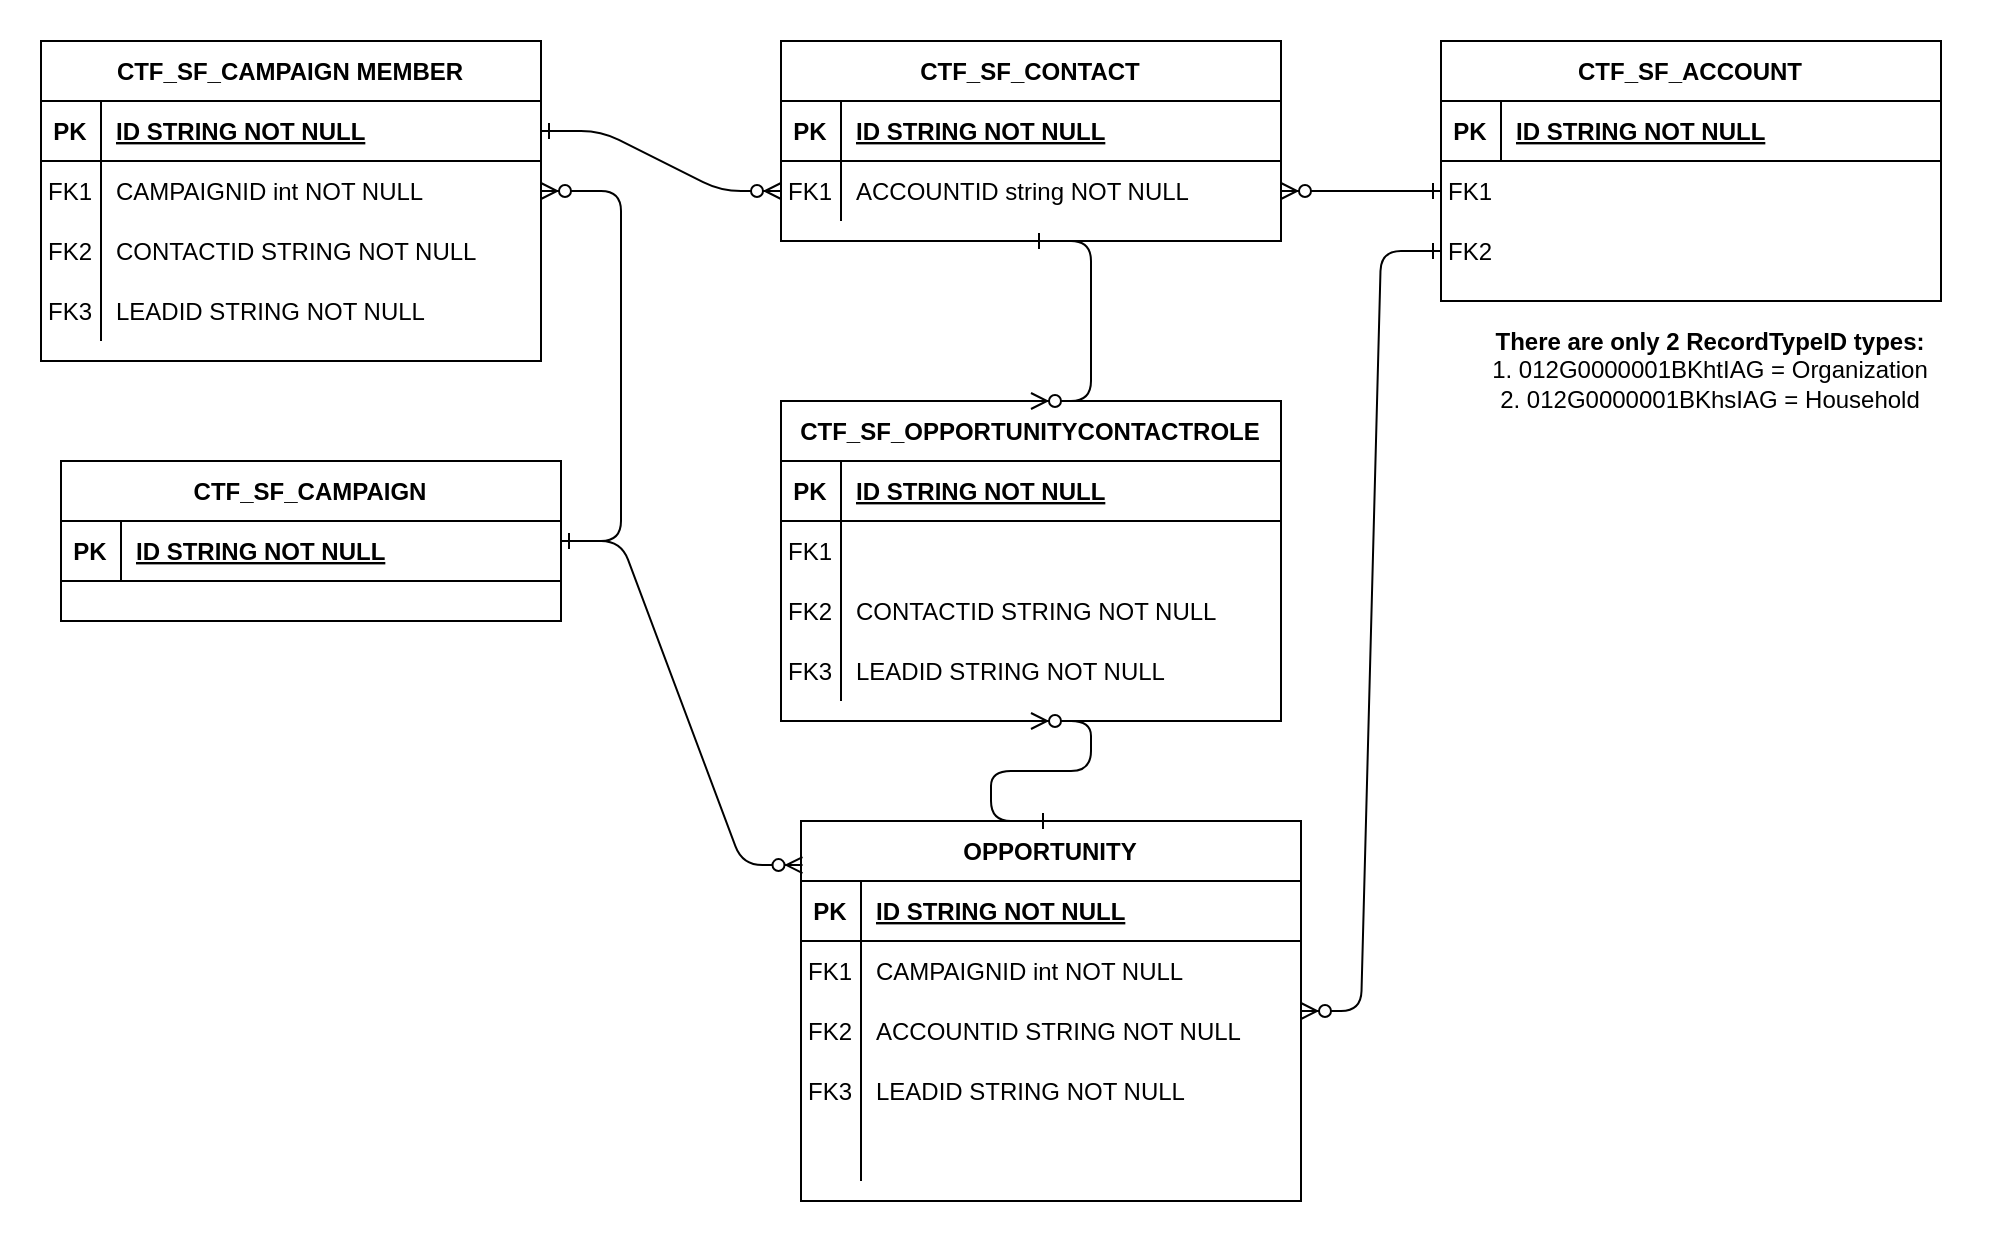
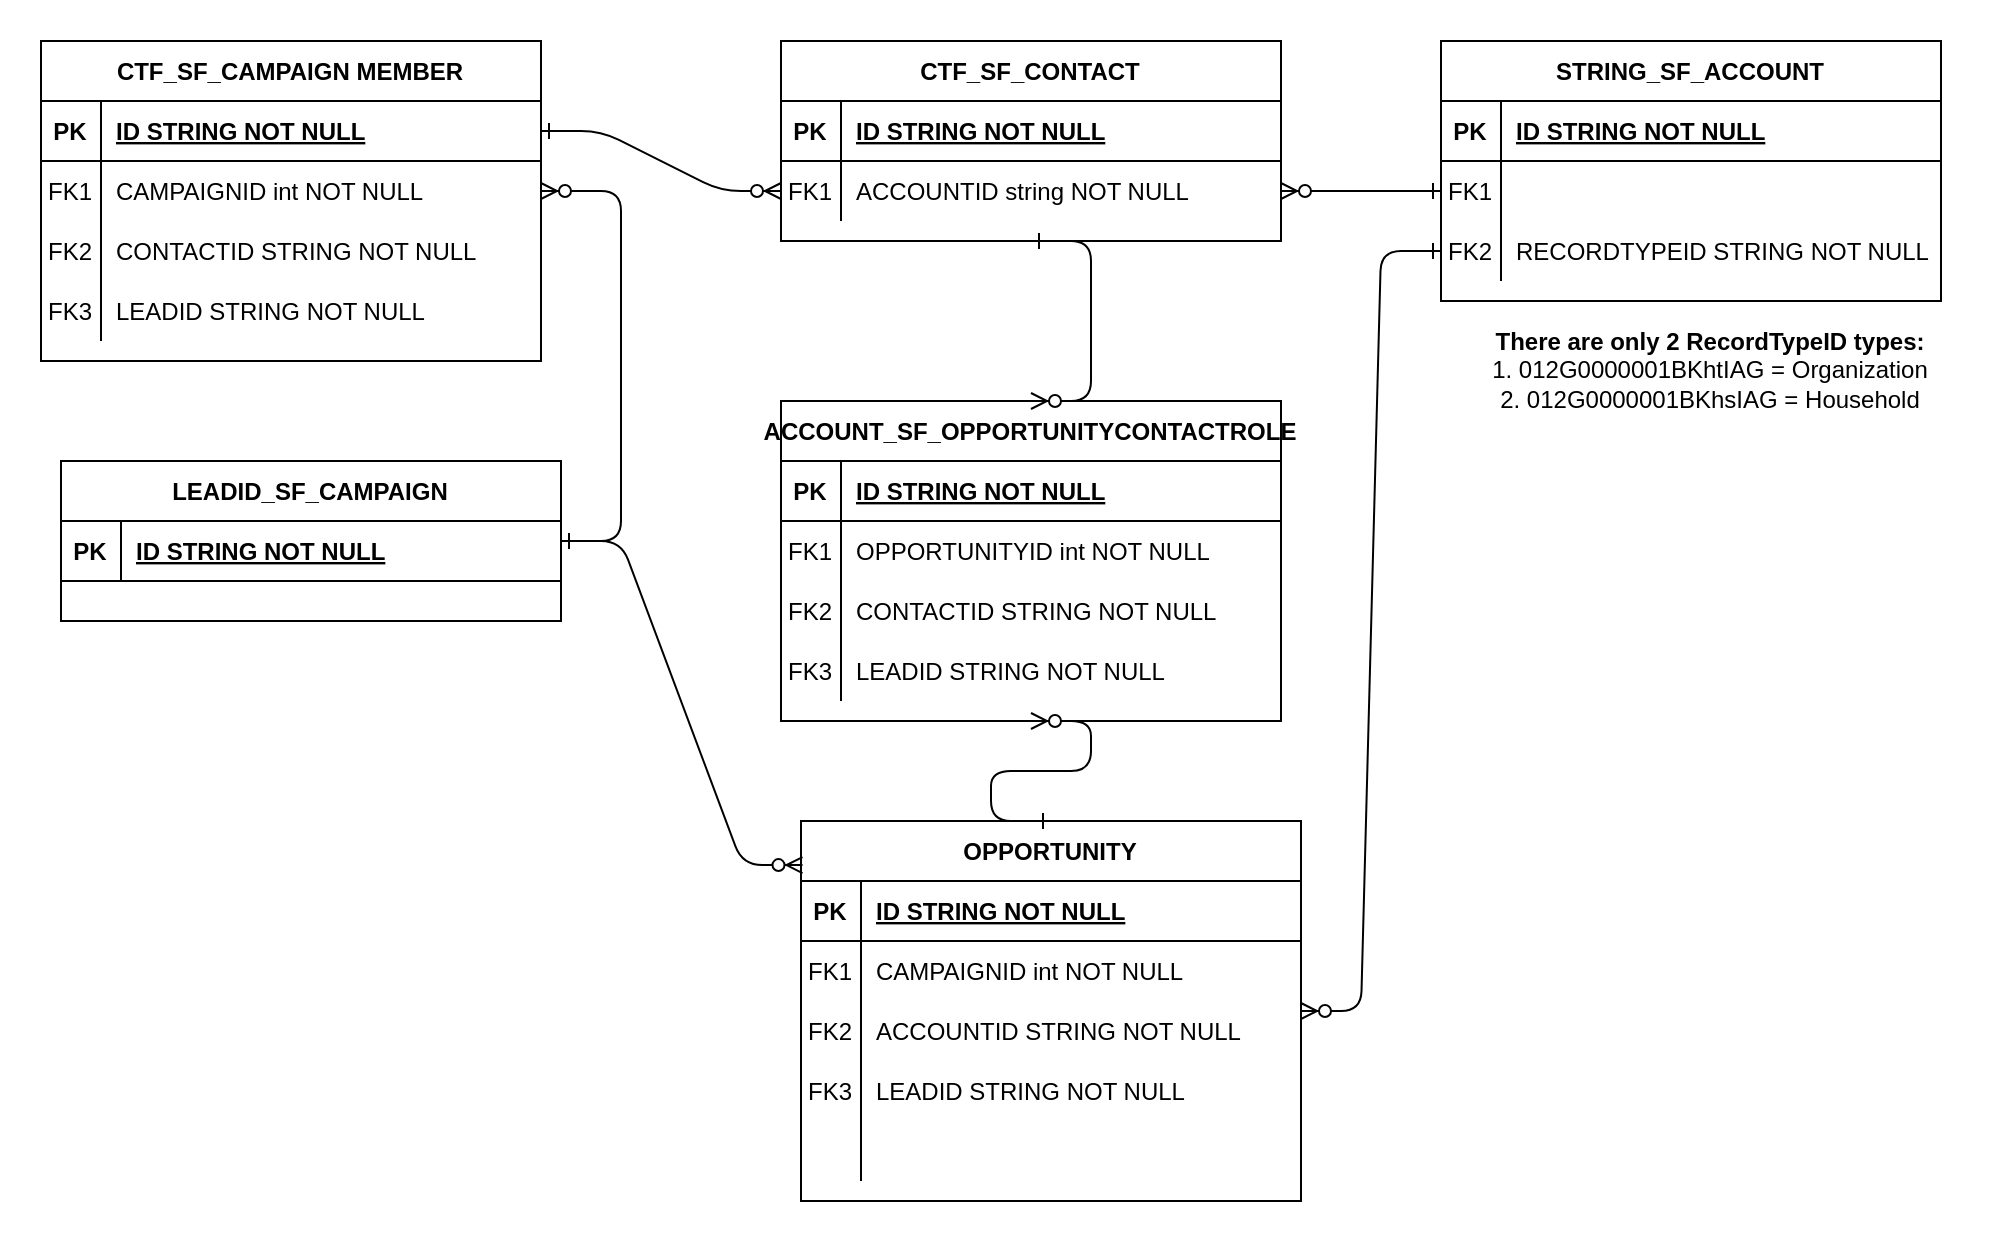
node "CTF_SF_ACCOUNT": label "CTF_SF_ACCOUNT" -> "STRING_SF_ACCOUNT"
node "RECORDTYPEID STRING NOT NULL": added
node "CTF_SF_OPPORTUNITYCONTACTROLE": label "CTF_SF_OPPORTUNITYCONTACTROLE" -> "ACCOUNT_SF_OPPORTUNITYCONTACTROLE"
node "CTF_SF_CAMPAIGN": label "CTF_SF_CAMPAIGN" -> "LEADID_SF_CAMPAIGN"
node "OPPORTUNITYID int NOT NULL": added
